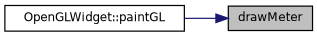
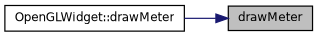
node "OpenGLWidget::paintGL": label "OpenGLWidget::paintGL" -> "OpenGLWidget::drawMeter"
